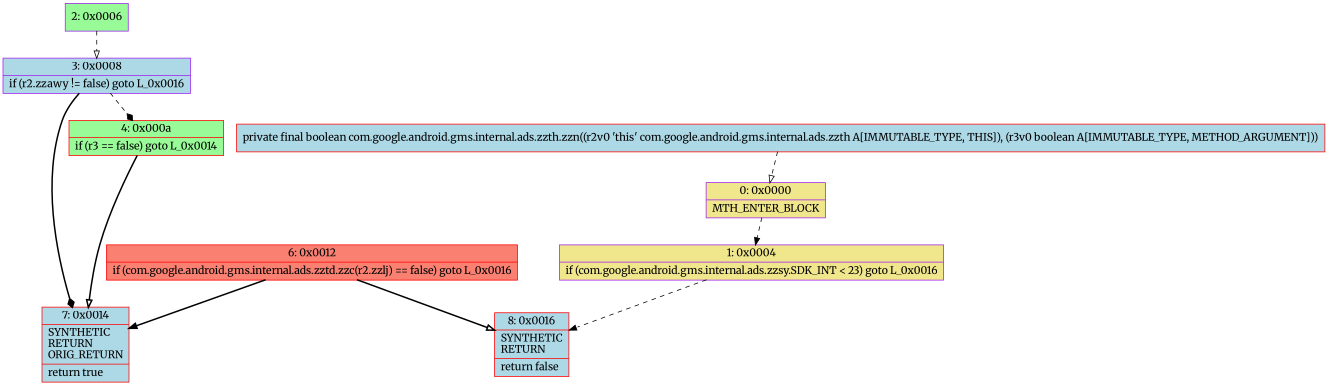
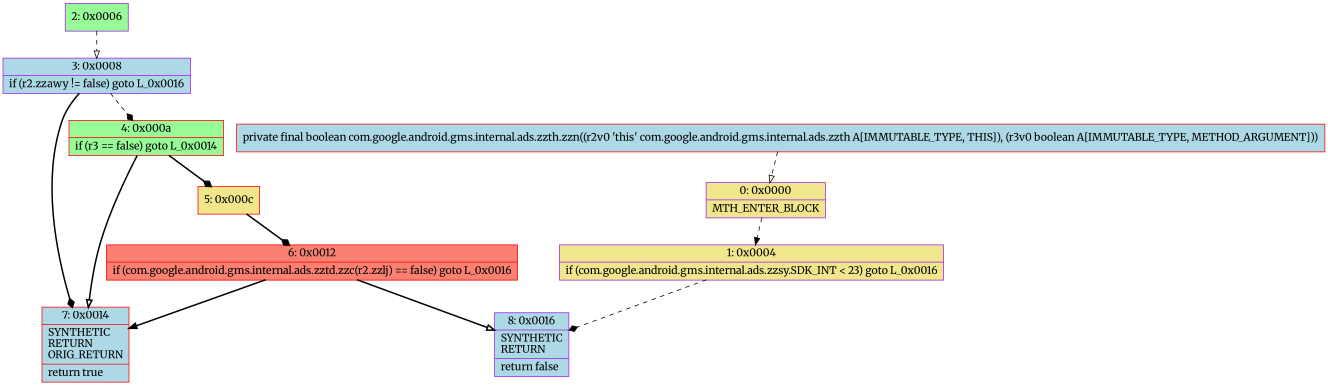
node "5: 0x000c": added
edge "1: 0x0004" -> "8: 0x0016": arrowhead normal -> diamond
node "8: 0x0016": color red -> purple
